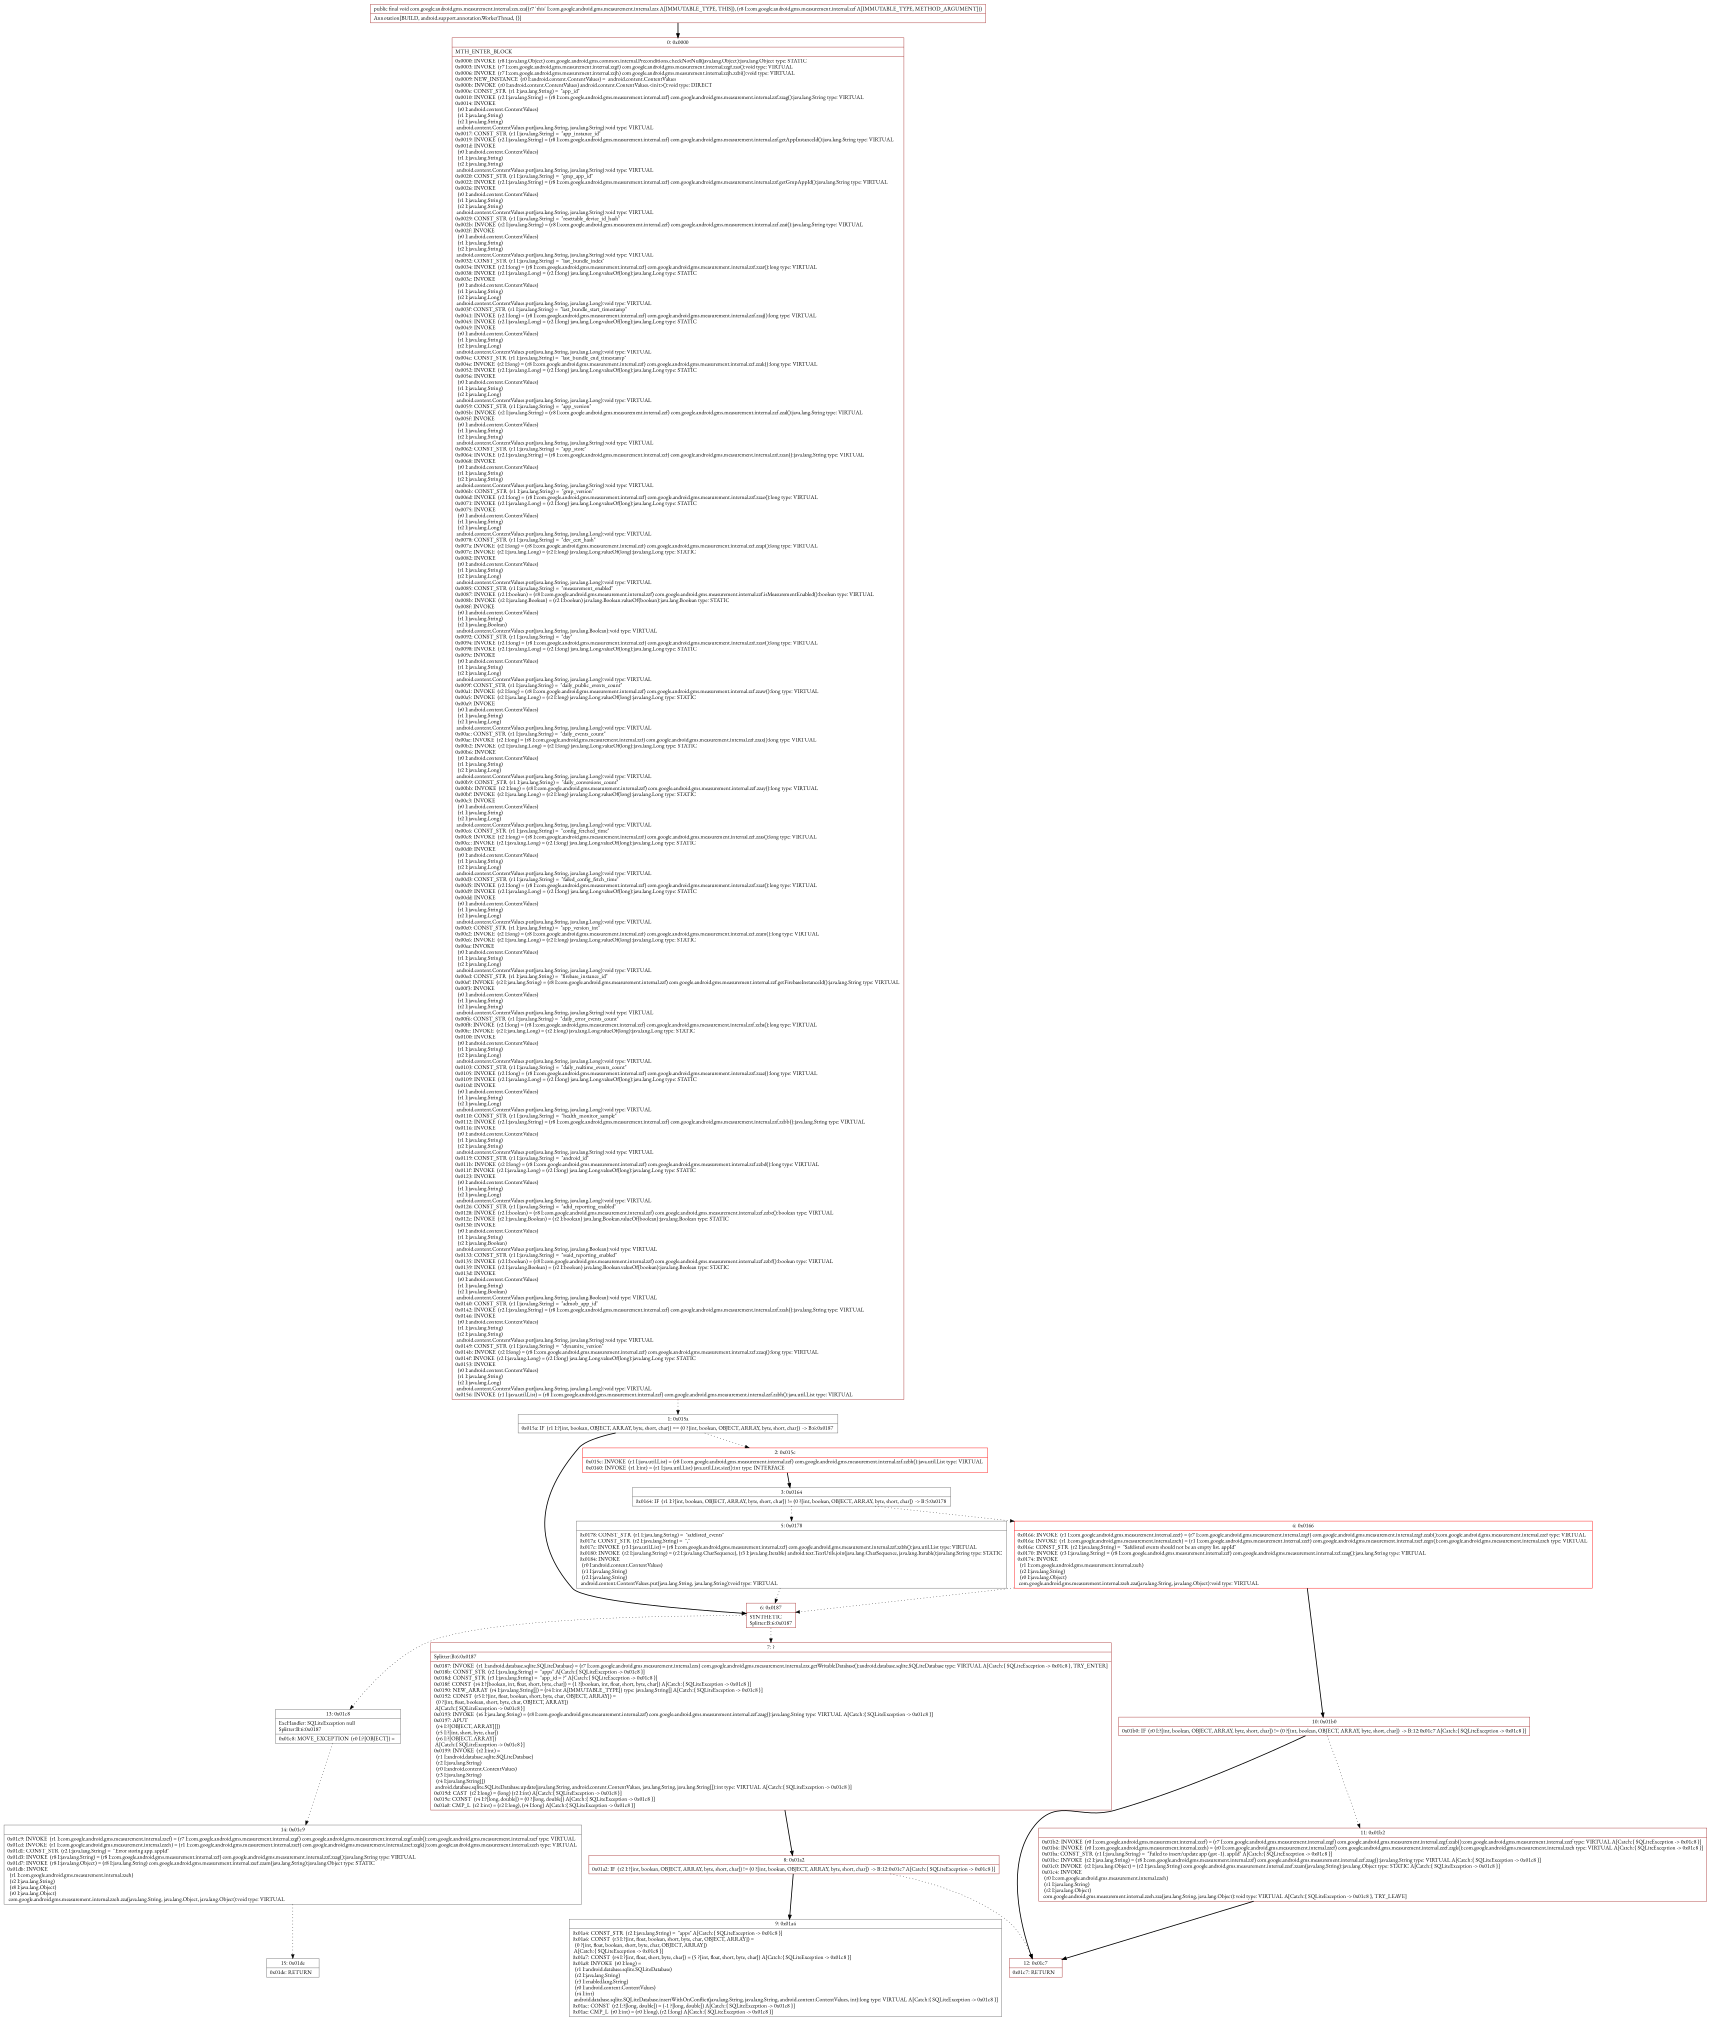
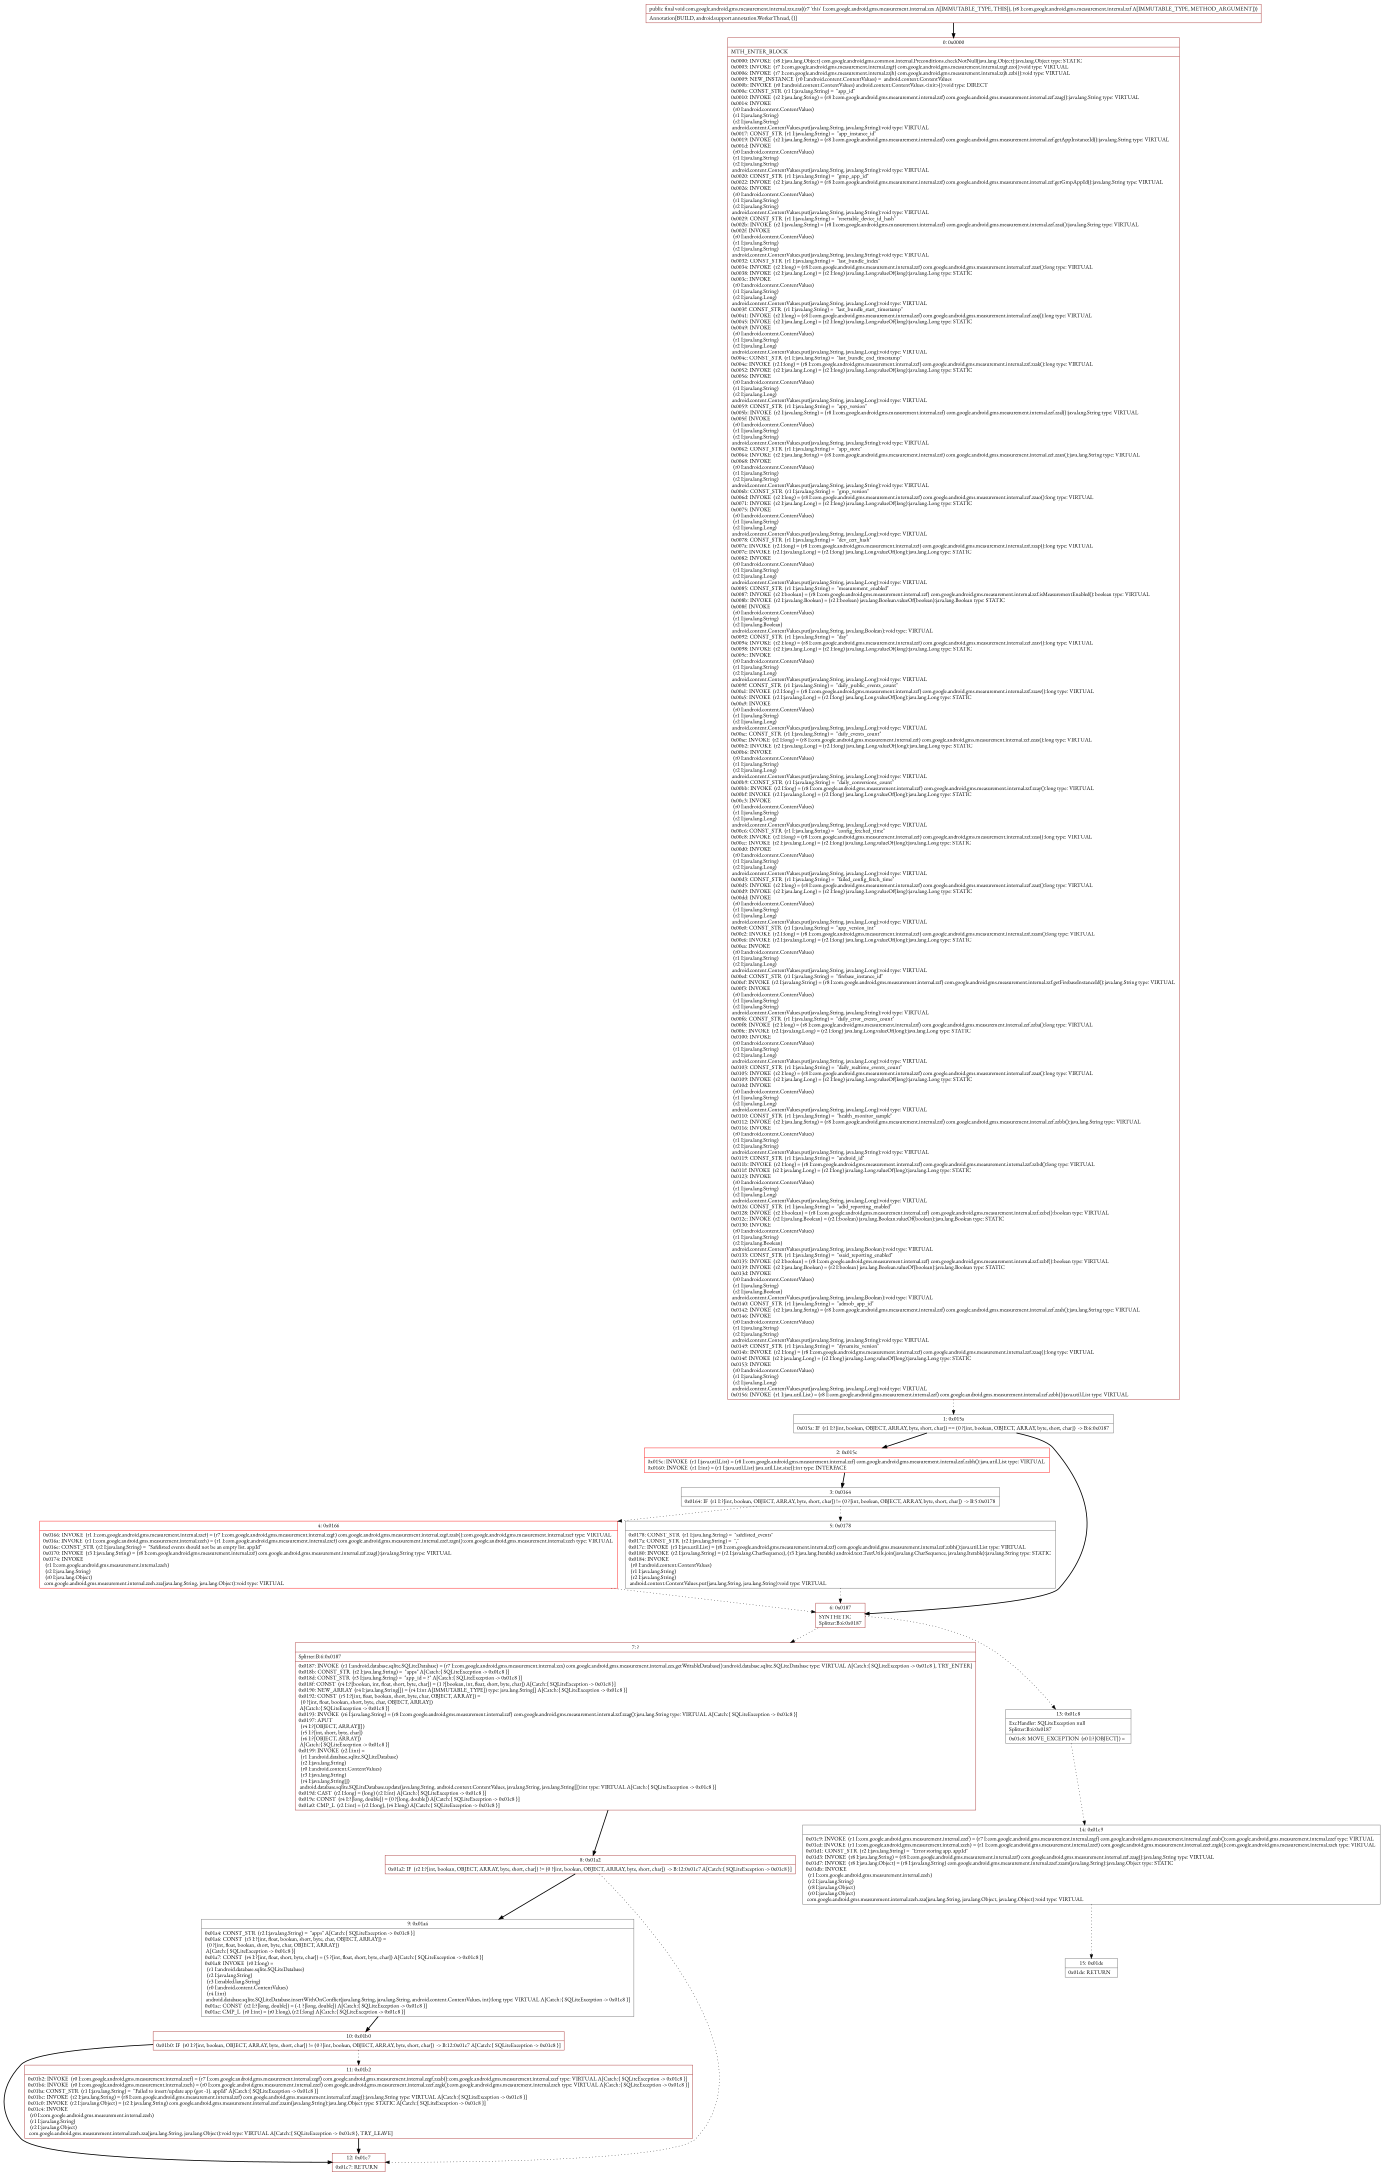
edge "1: 0x015a" -> "2: 0x015c": style dotted -> bold
edge "4: 0x0166" -> "10: 0x01b0": now "9: 0x01a4" -> "10: 0x01b0"
